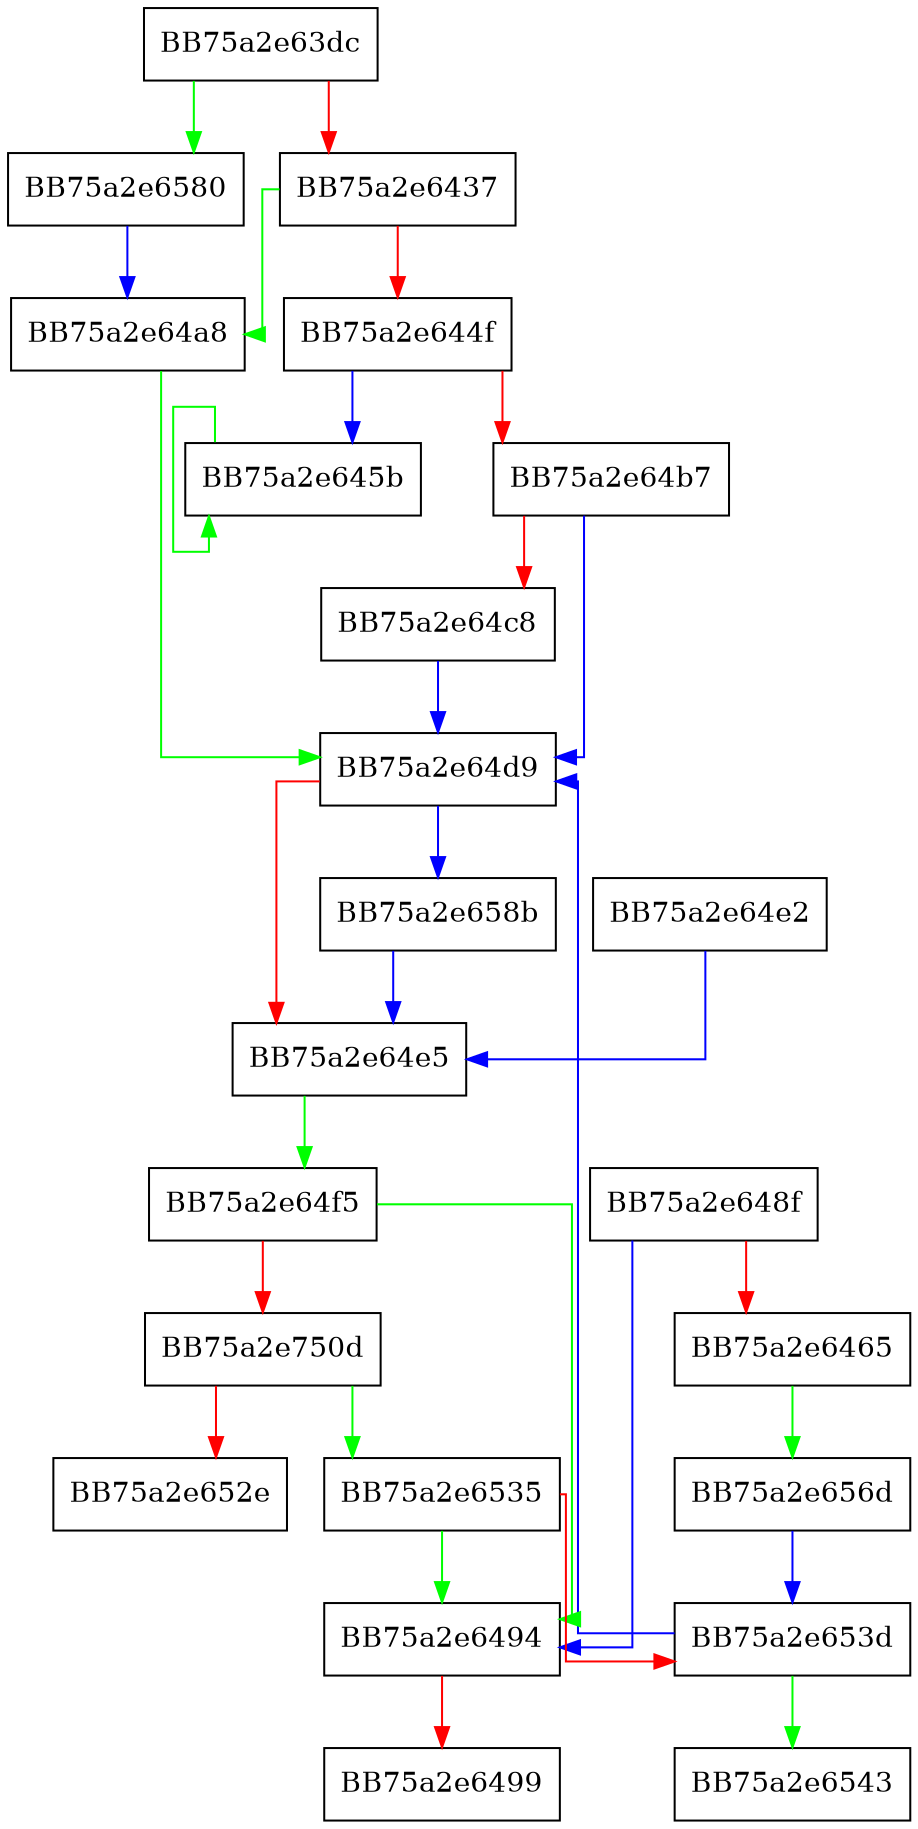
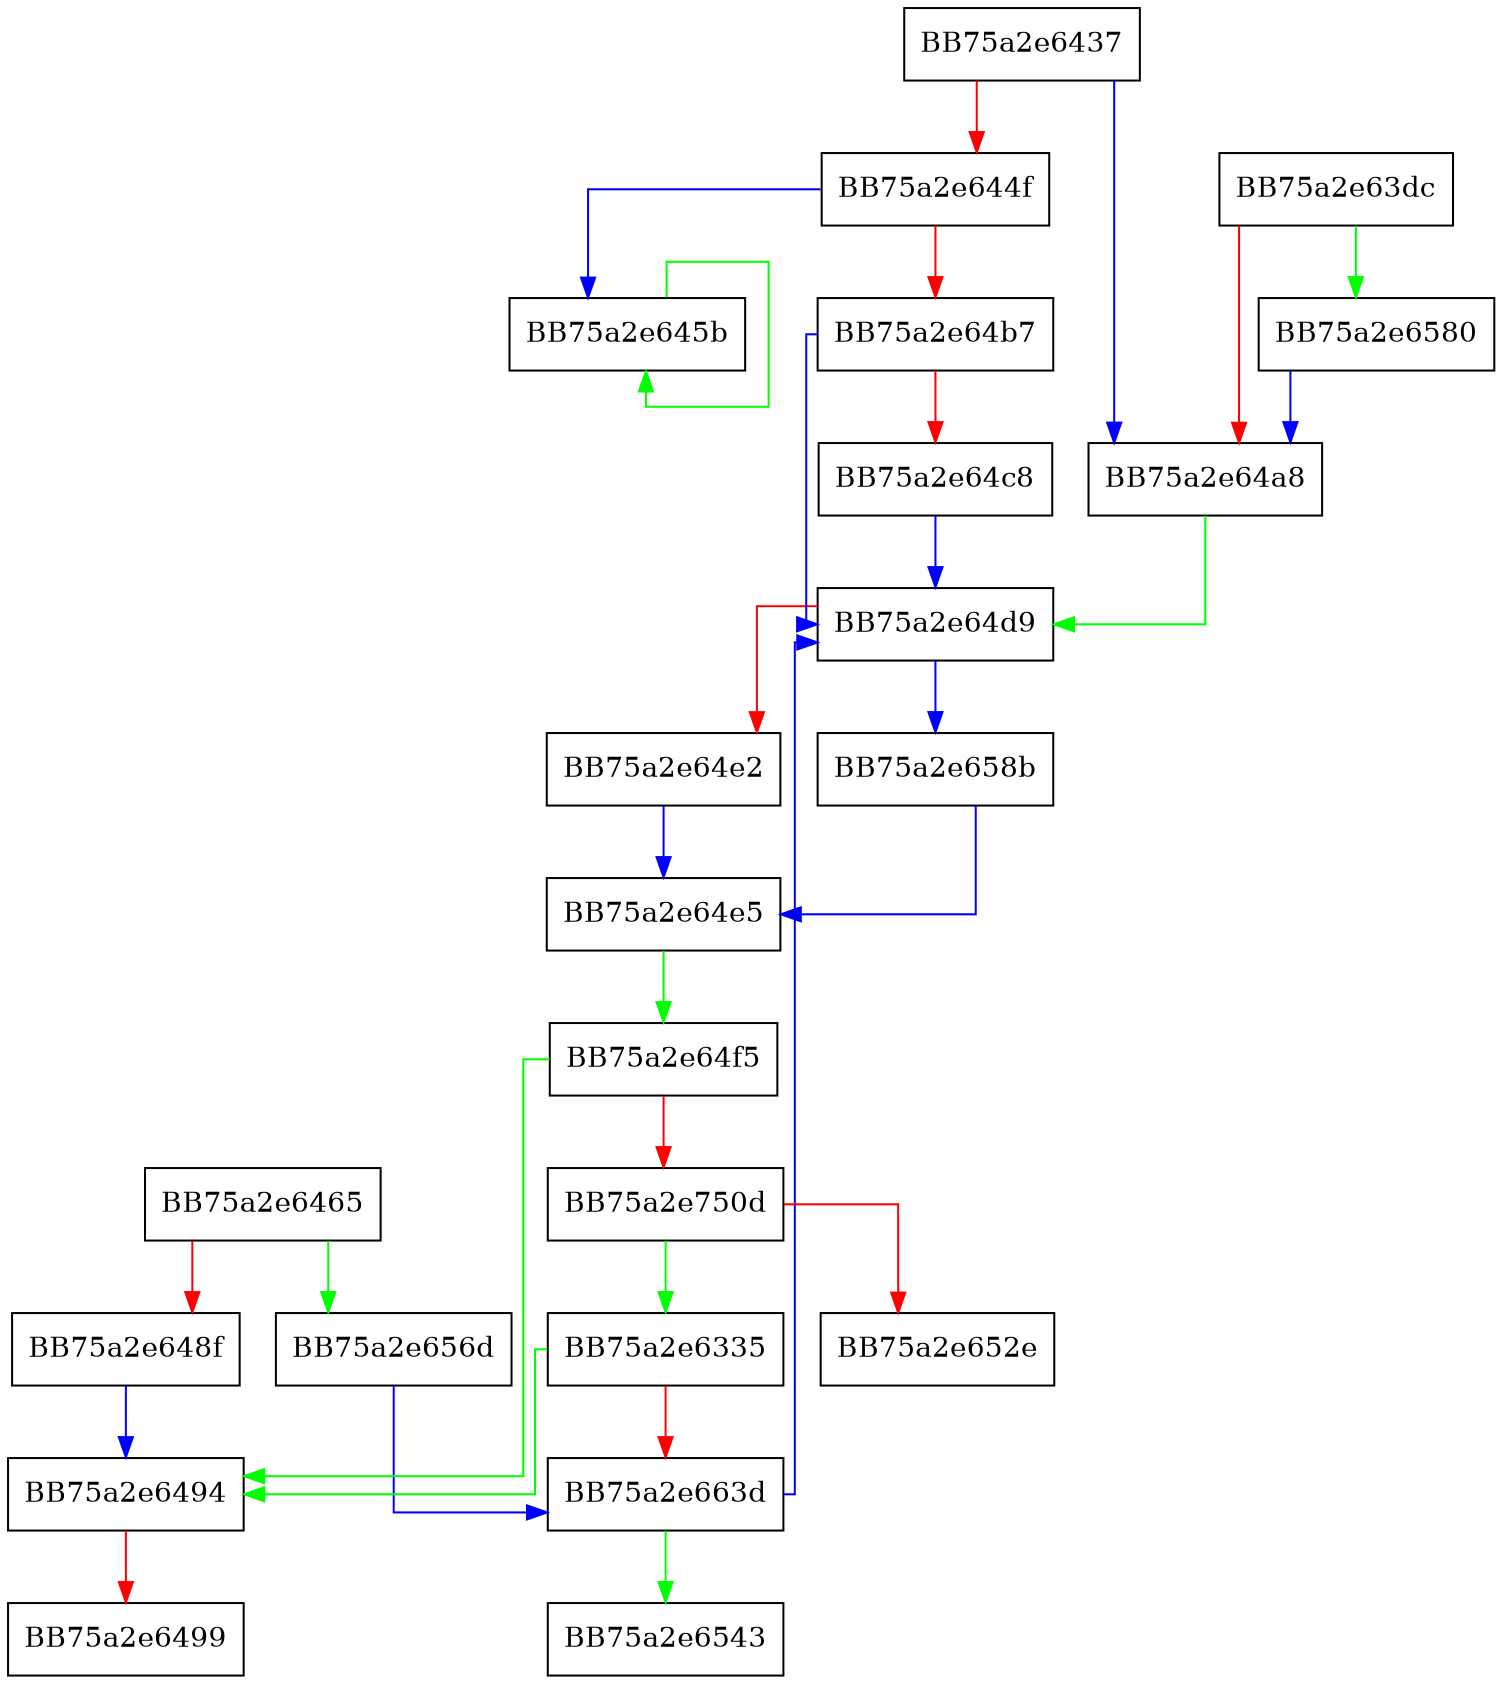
edge "BB75a2e63dc" -> "BB75a2e6437": now "BB75a2e63dc" -> "BB75a2e64a8"
edge "BB75a2e6437" -> "BB75a2e64a8": color green -> blue
edge "BB75a2e64d9" -> "BB75a2e64e5": now "BB75a2e64d9" -> "BB75a2e64e2"
edge "BB75a2e648f" -> "BB75a2e6465": reversed
node "BB75a2e6535": label "BB75a2e6535" -> "BB75a2e6335"
node "BB75a2e653d": label "BB75a2e653d" -> "BB75a2e663d"
